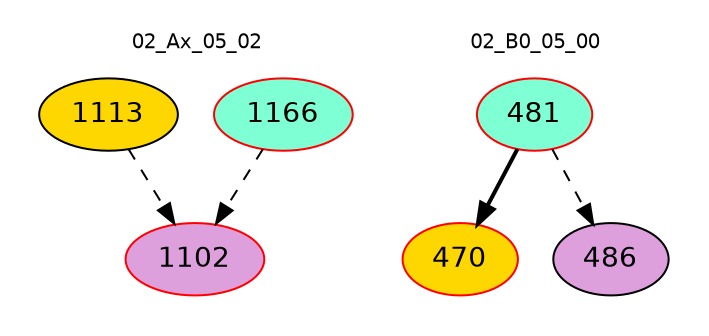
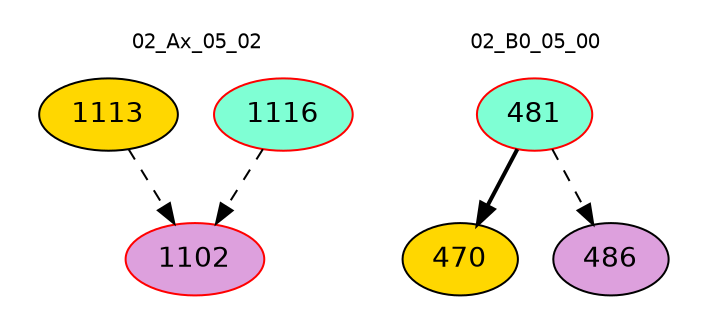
node "1166": label "1166" -> "1116"
node "470": color red -> black
